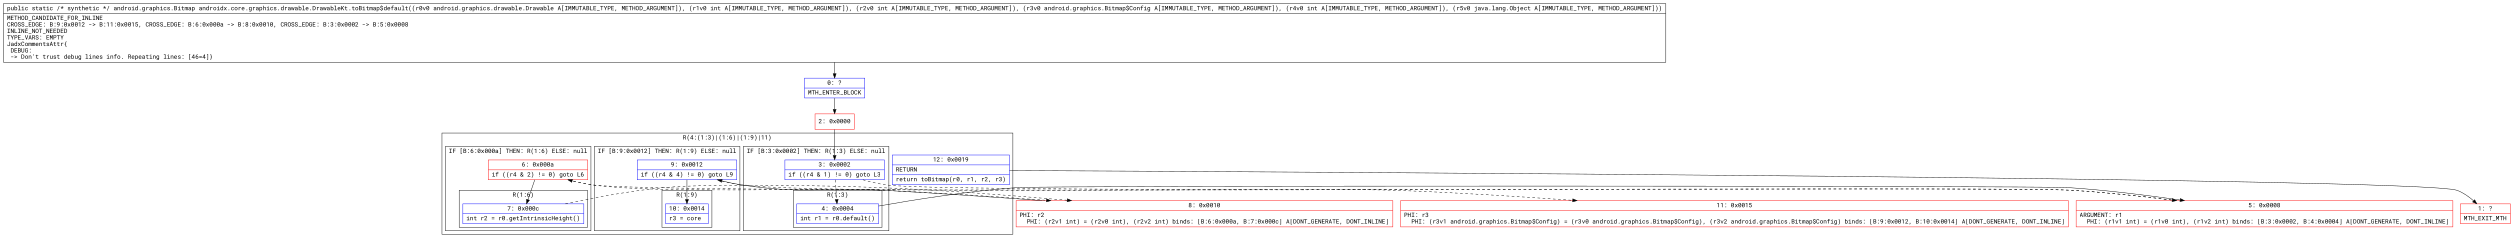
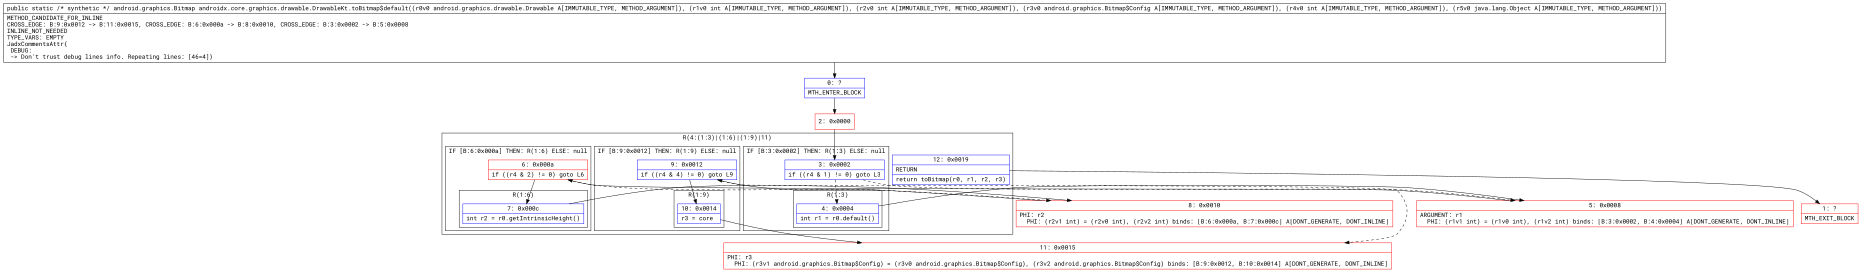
edge "7: 0x000c" -> "8: 0x0010": style dashed -> solid
edge "5: 0x0008" -> "6: 0x000a": style dashed -> solid
node "1: ?": text "MTH_EXIT_MTH" -> "MTH_EXIT_BLOCK"
edge "10: 0x0014" -> "11: 0x0015": added
